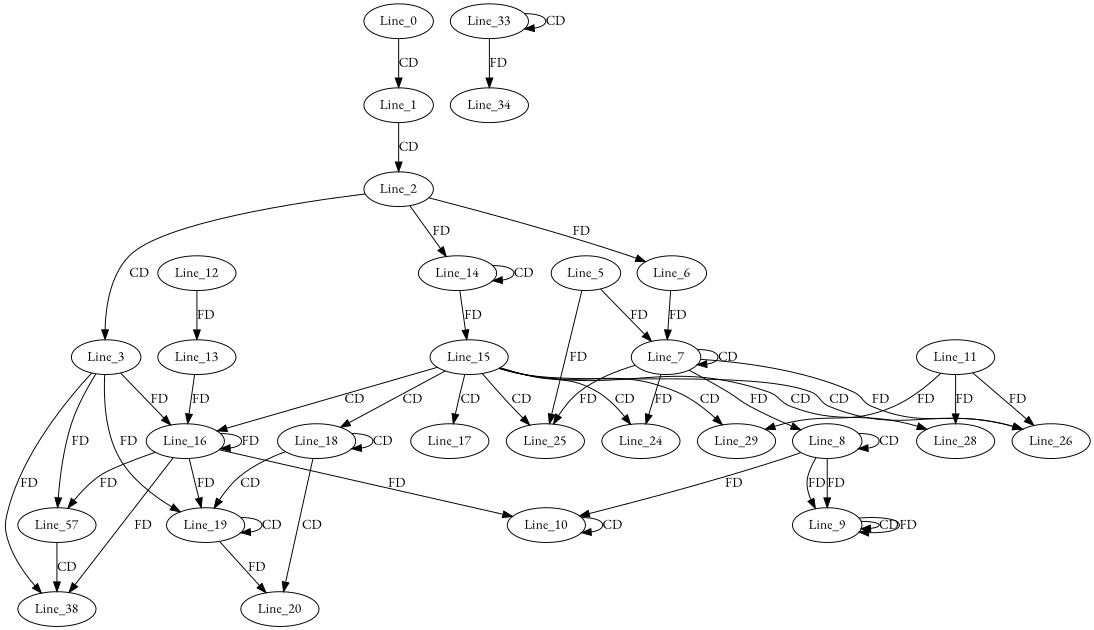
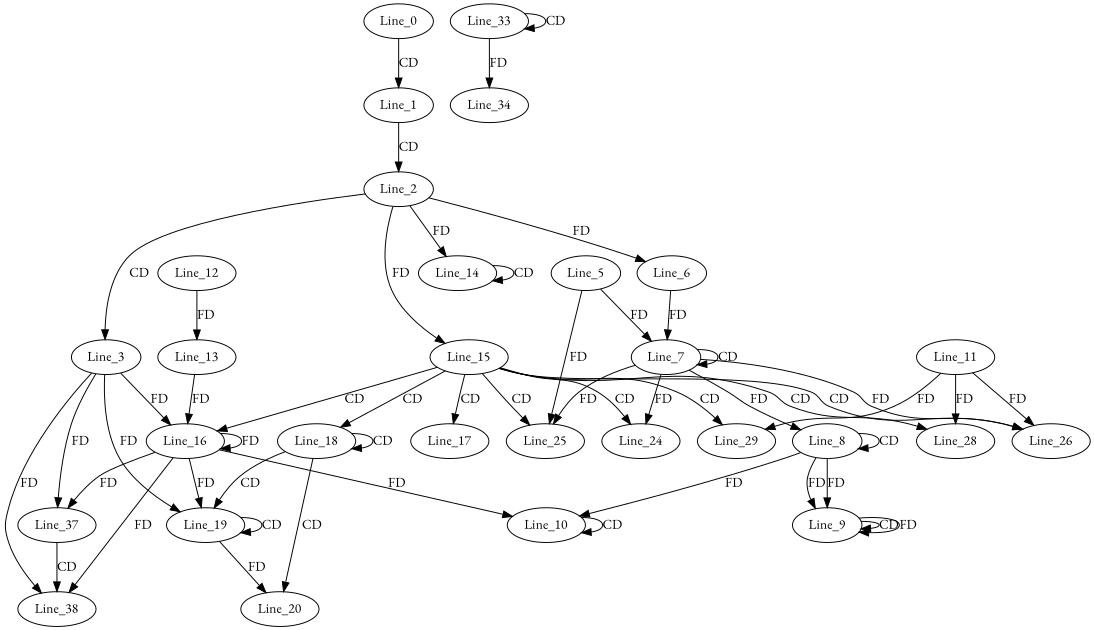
edge "Line_14" -> "Line_15": now "Line_2" -> "Line_15"
node "Line_57": label "Line_57" -> "Line_37"
